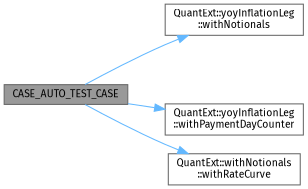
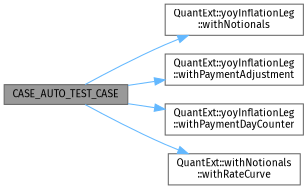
node "QuantExt::yoyInflationLeg ::withPaymentAdjustment": added
